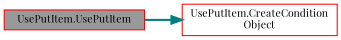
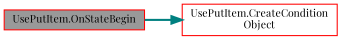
node "UsePutItem.UsePutItem": label "UsePutItem.UsePutItem" -> "UsePutItem.OnStateBegin"
